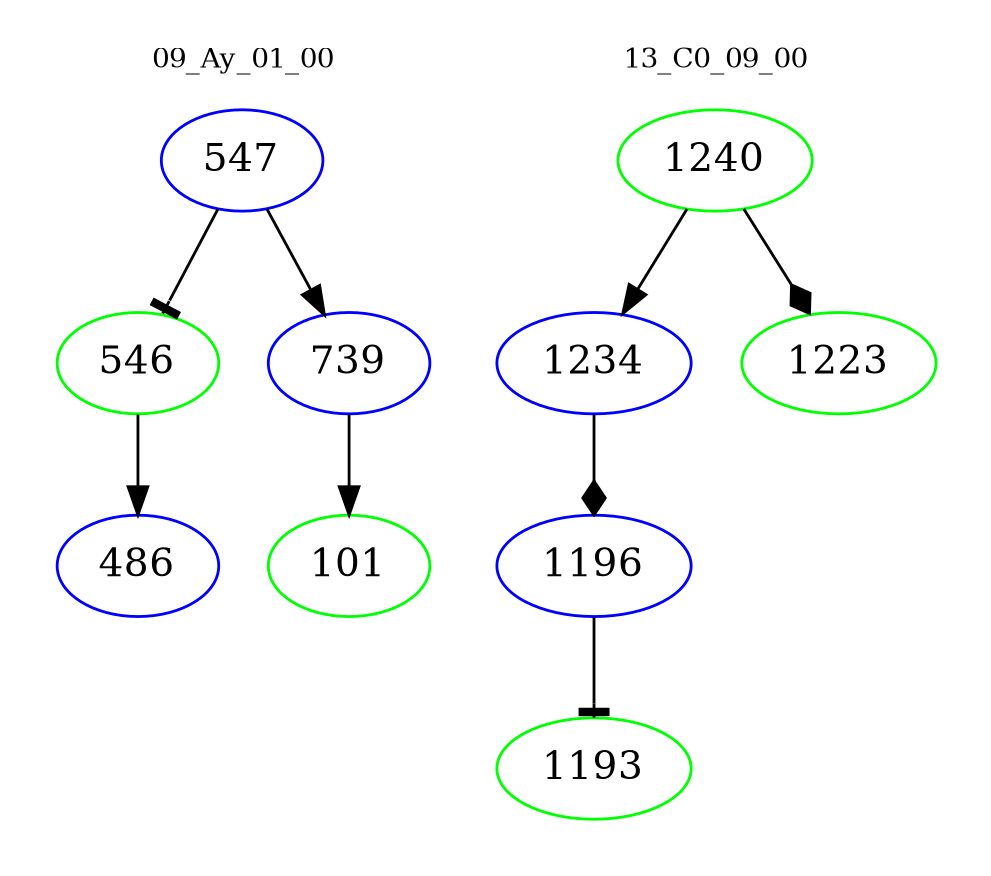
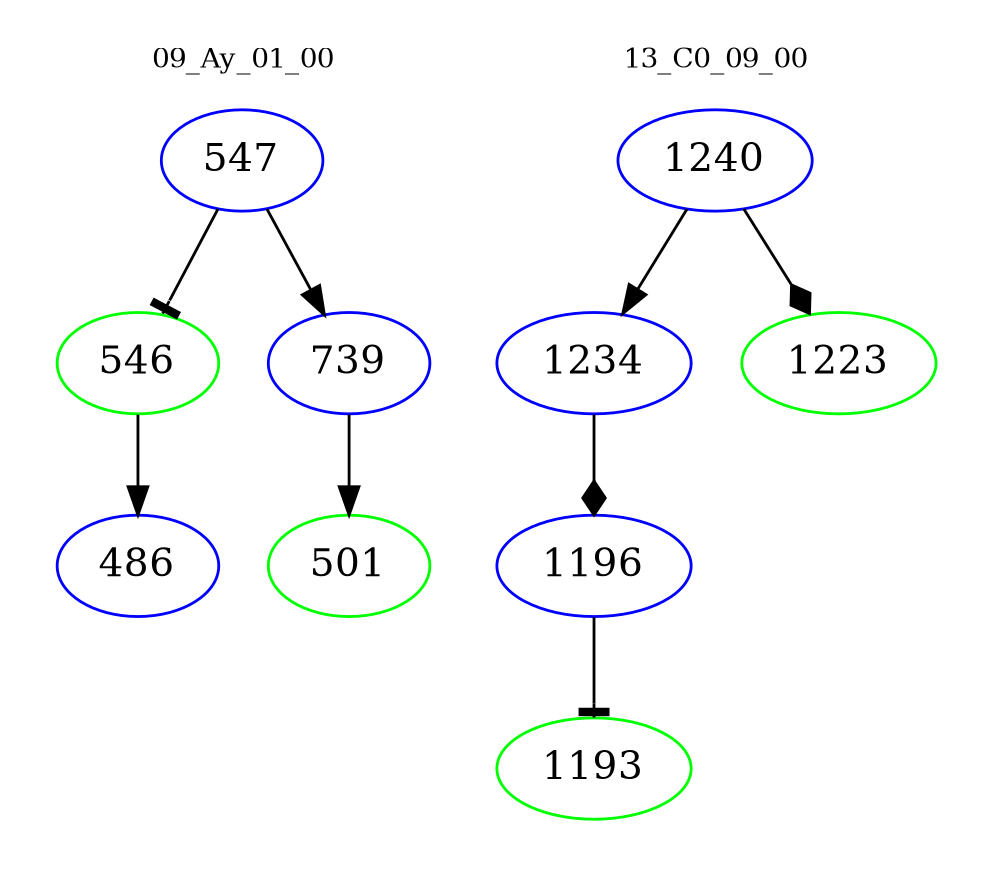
node "1240": color green -> blue
node "101": label "101" -> "501"
